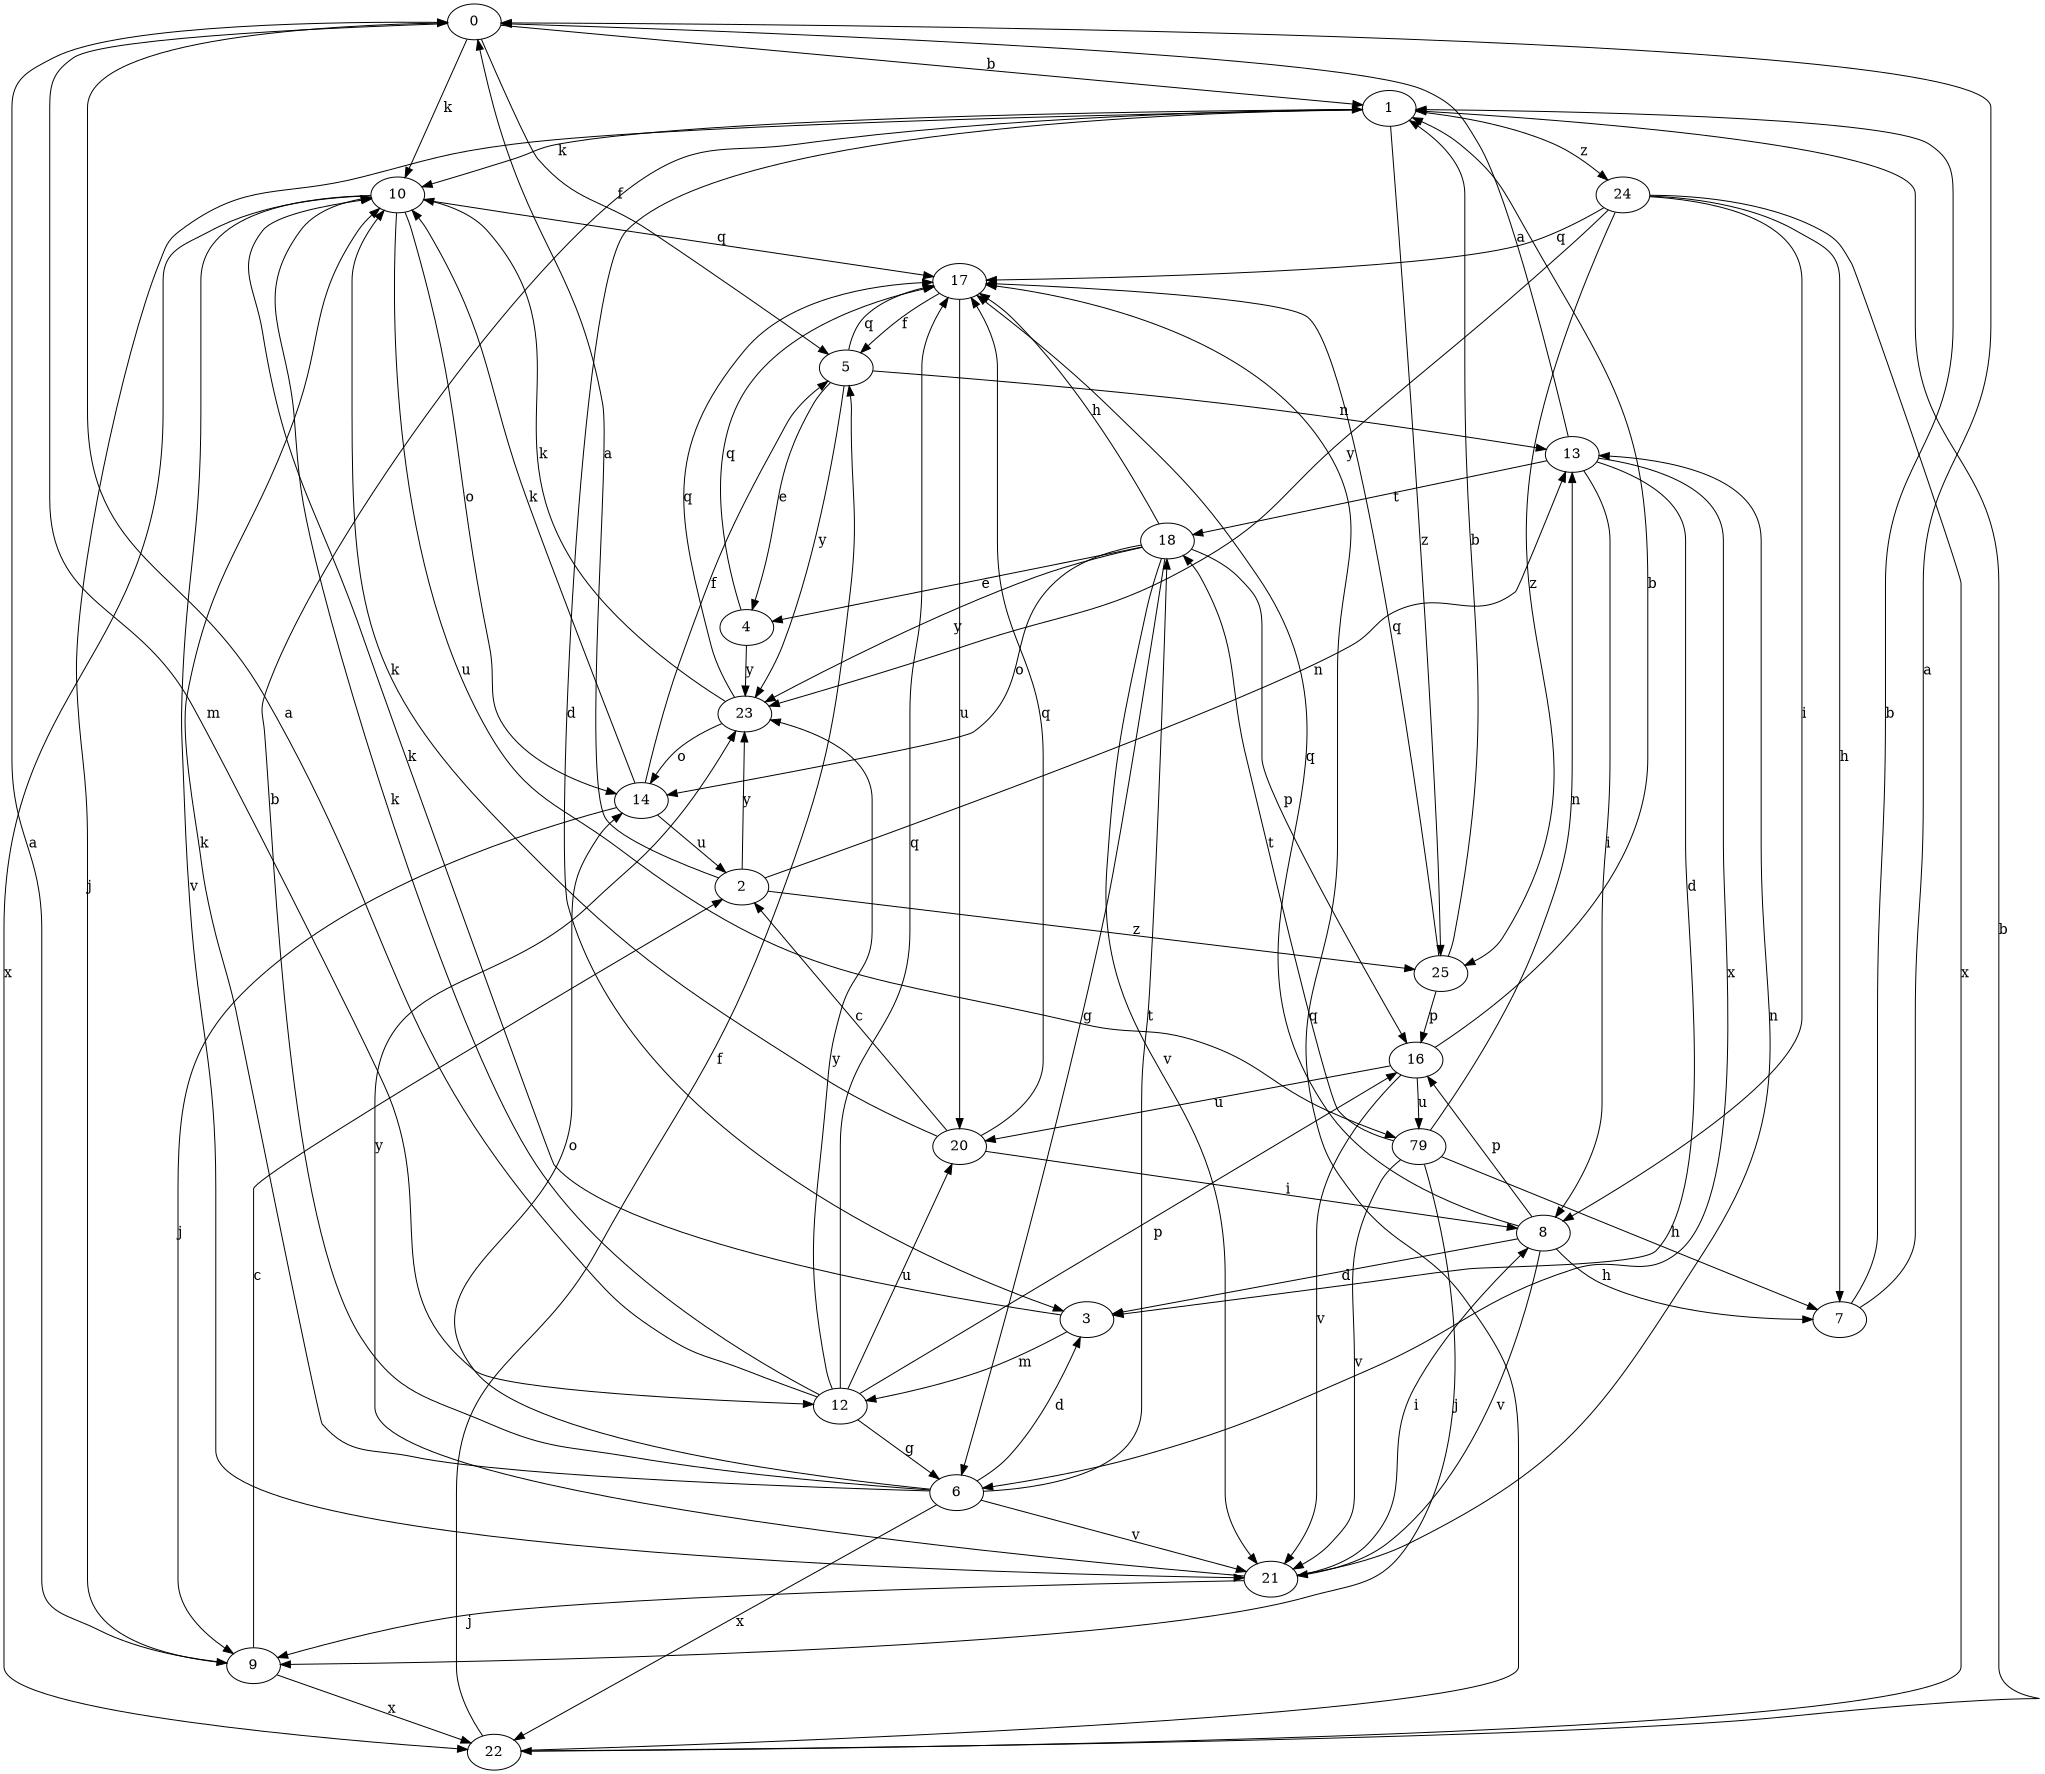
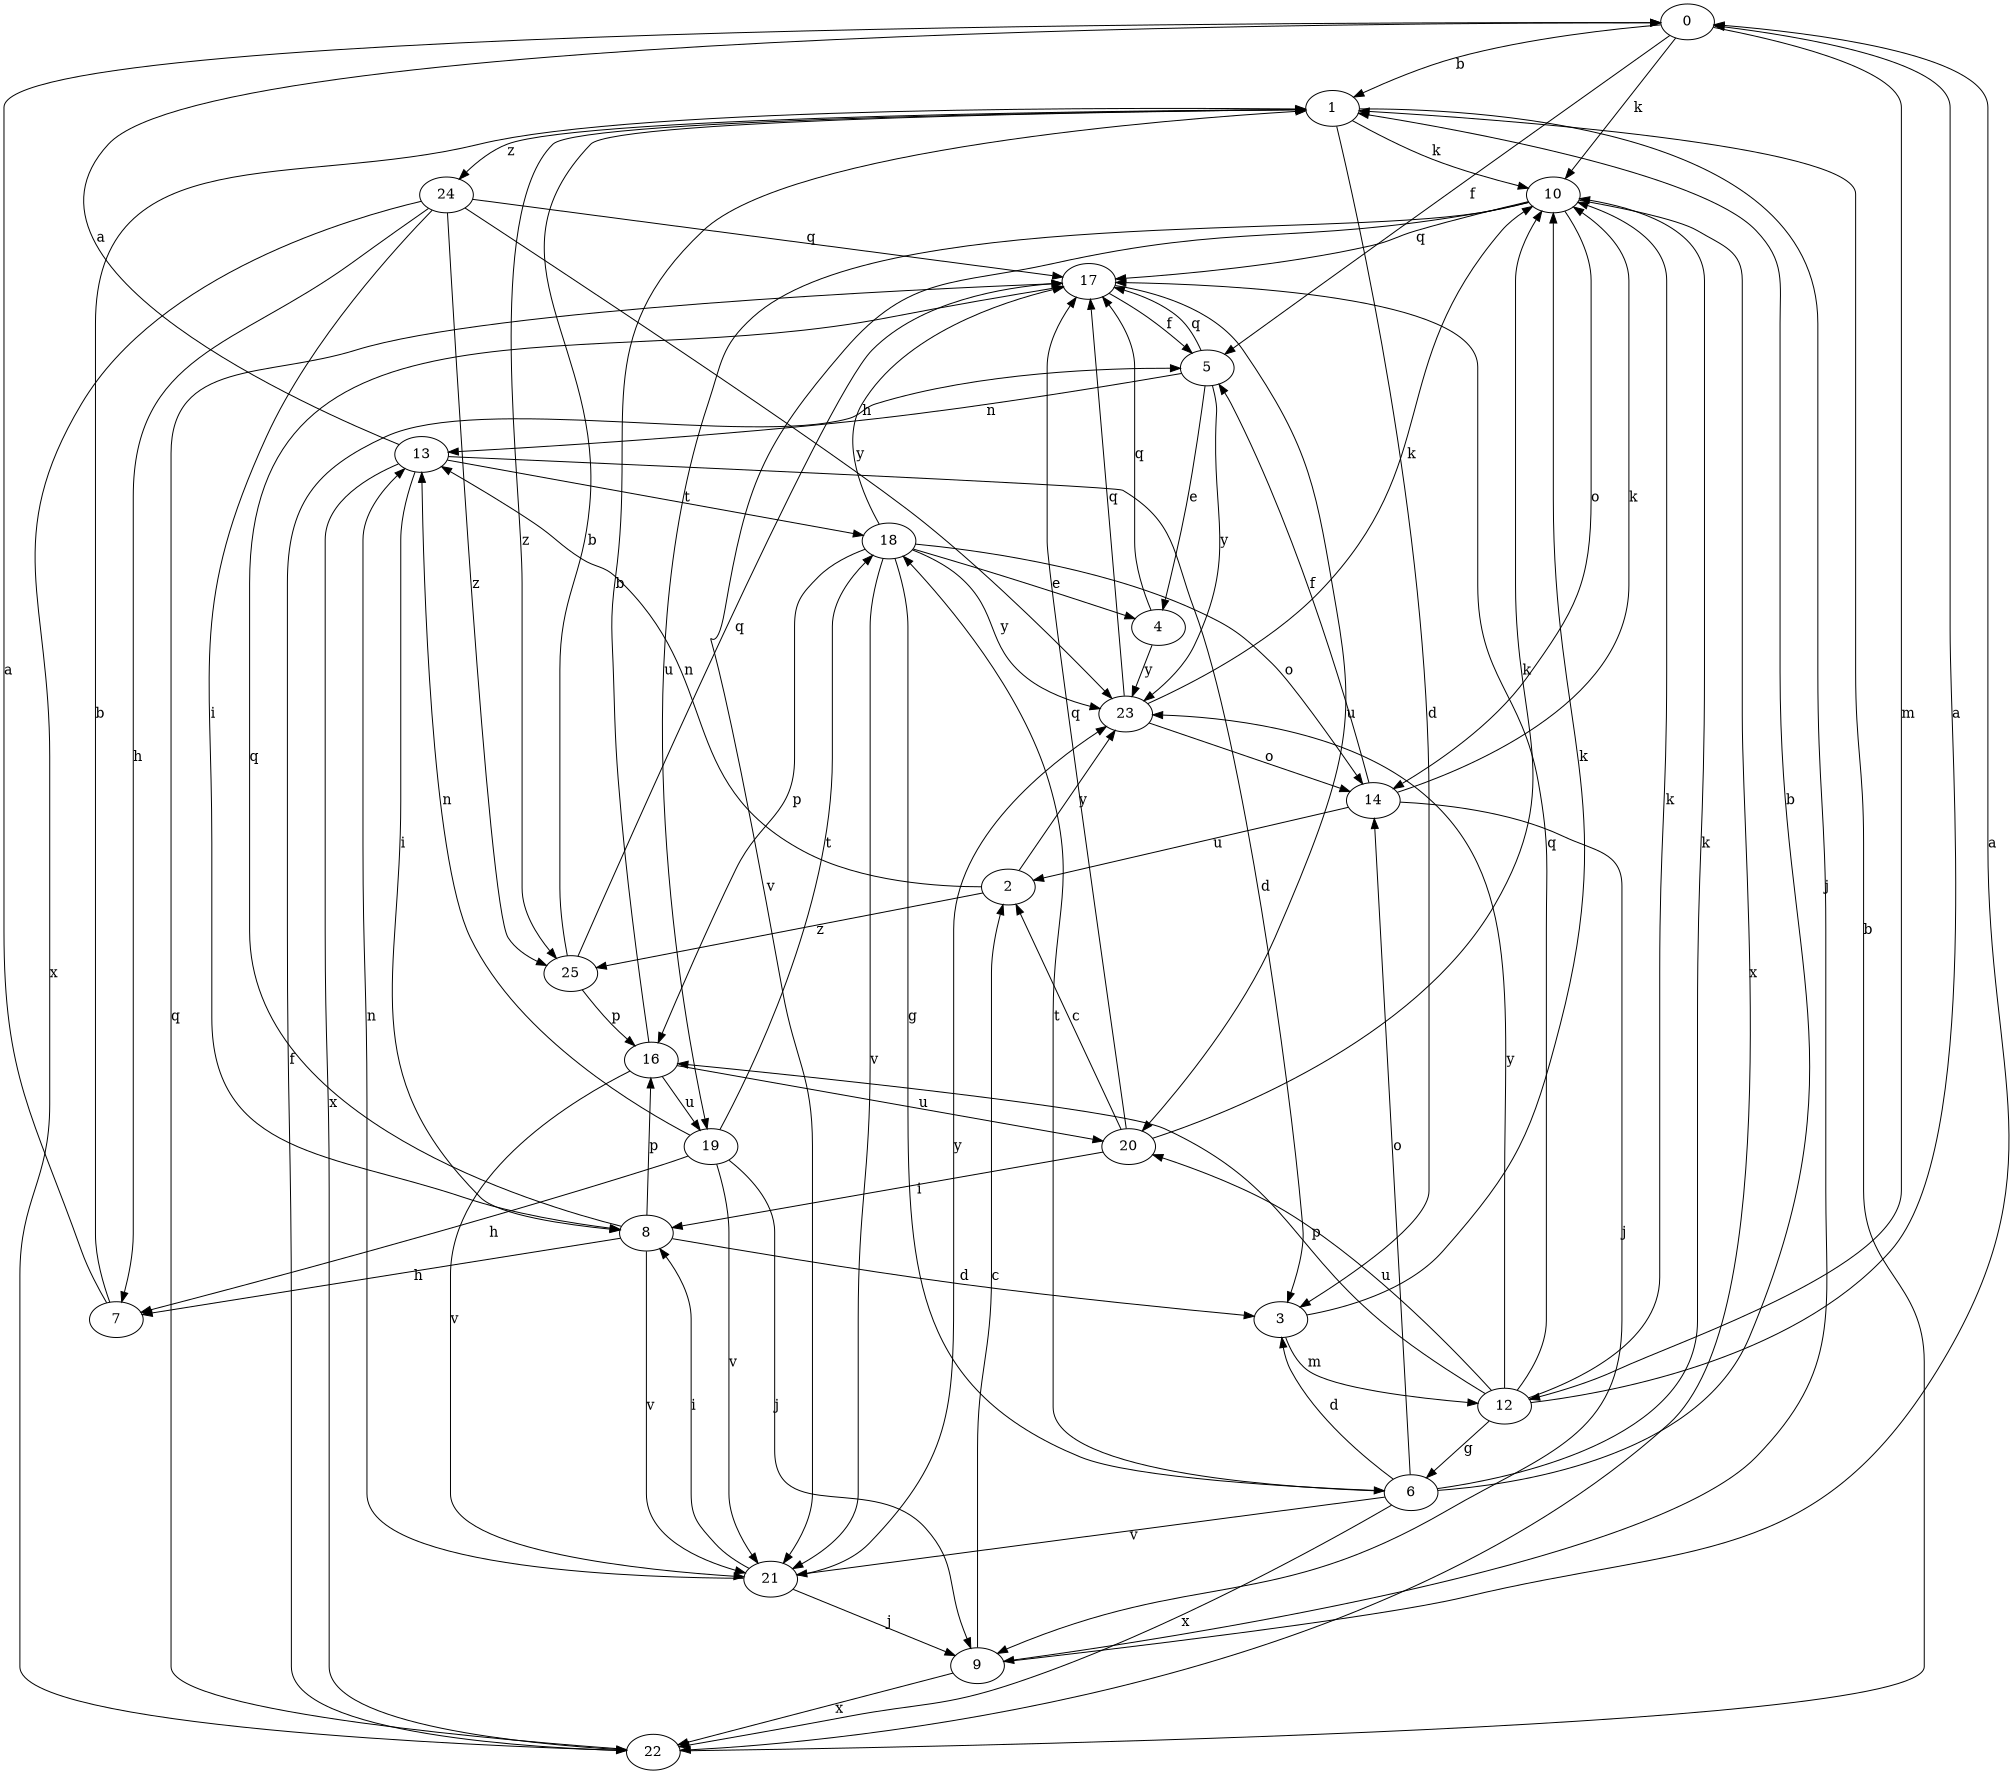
edge "2" -> "0": removed, label "a"
node "79": label "79" -> "19"
edge "13" -> "6": now "13" -> "22"
